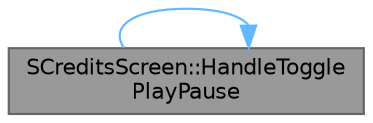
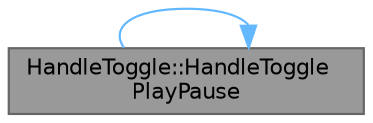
node "SCreditsScreen::HandleToggle PlayPause": label "SCreditsScreen::HandleToggle PlayPause" -> "HandleToggle::HandleToggle PlayPause"
